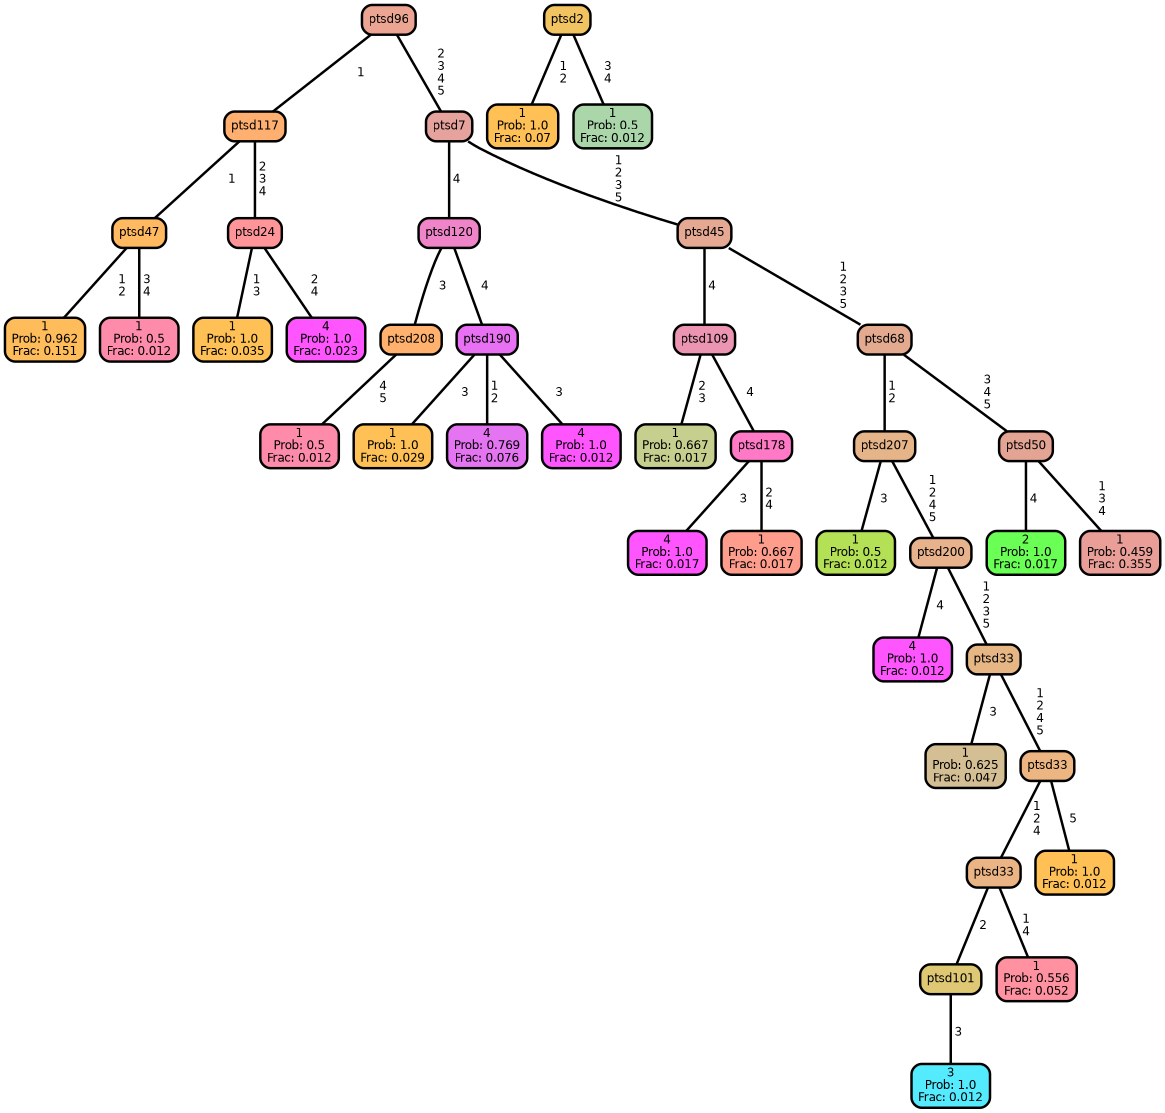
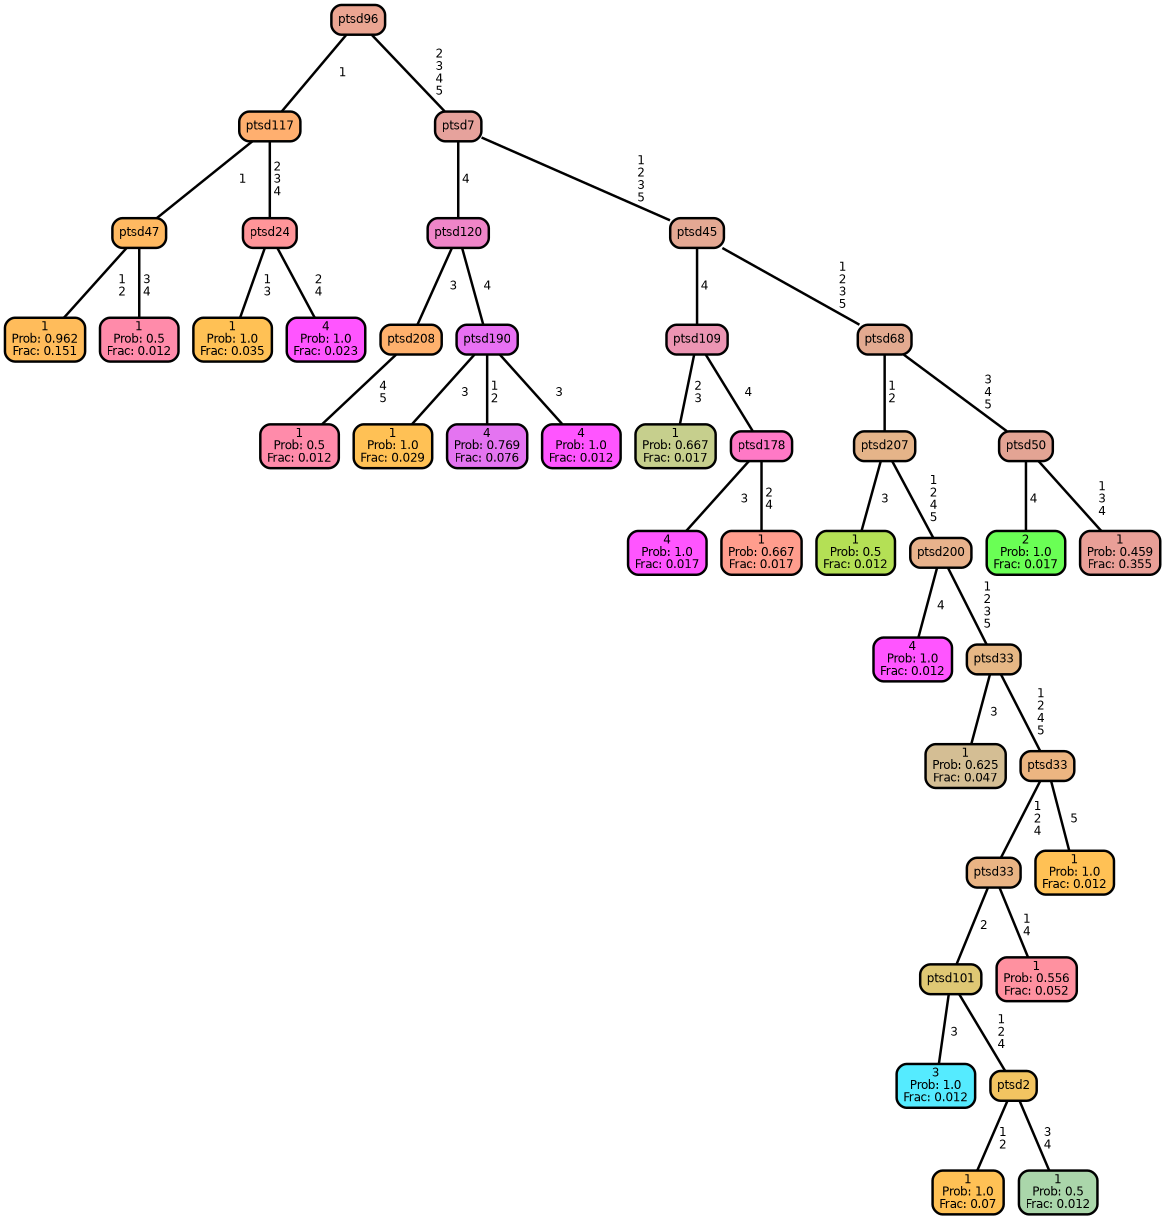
edge "ptsd101" -- "ptsd2": added, label "1 2 4"
